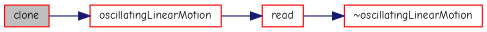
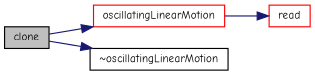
node "clone": color red -> black
edge "read" -> "~oscillatingLinearMotion": now "clone" -> "~oscillatingLinearMotion"
node "~oscillatingLinearMotion": color red -> black
